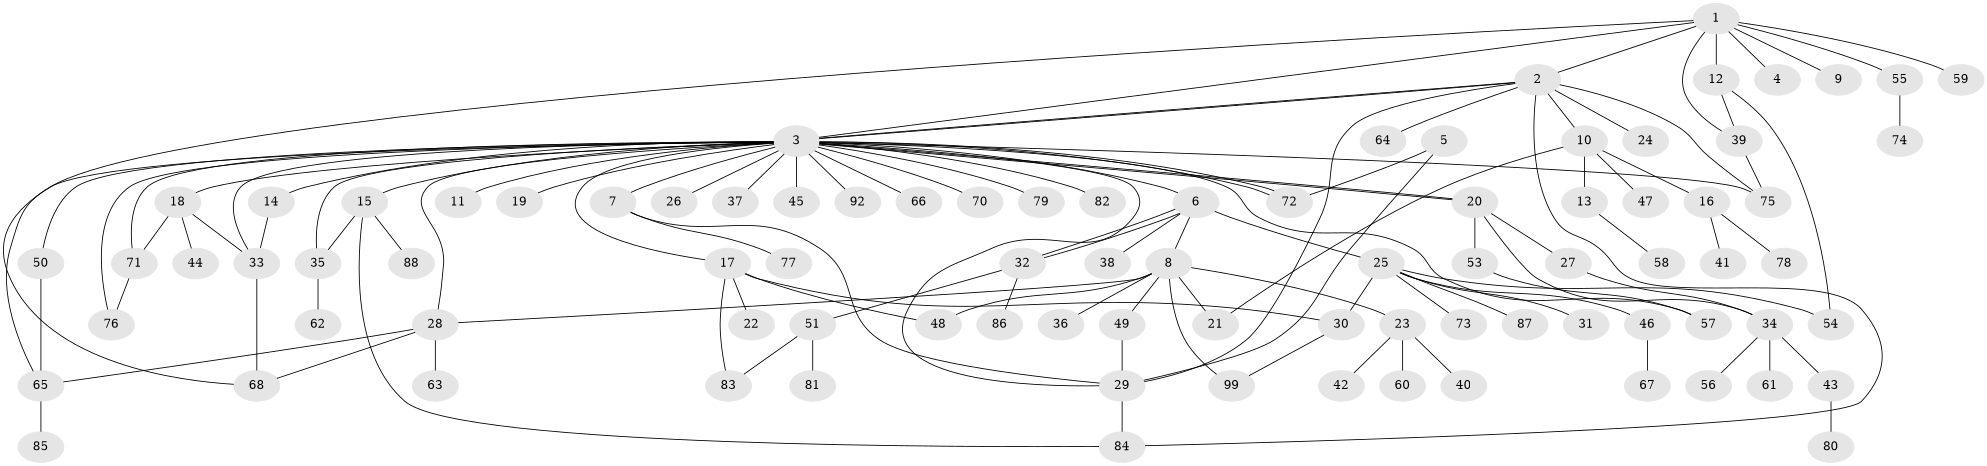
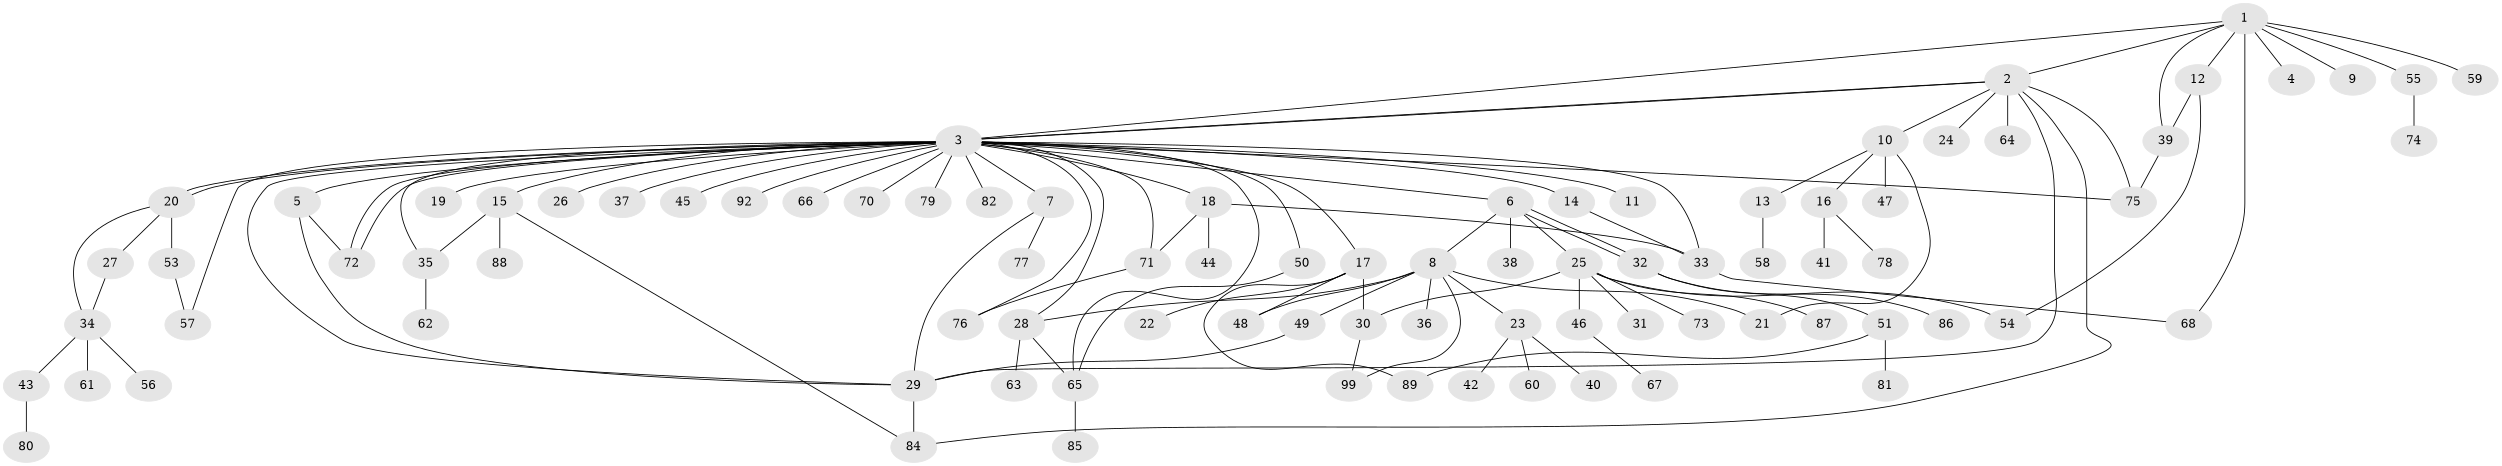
edge "3" -- "5": added
edge "28" -- "68": removed
node "83": label "83" -> "89"
